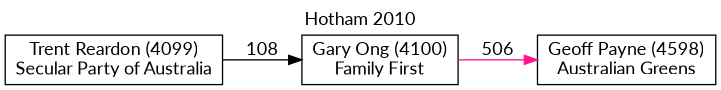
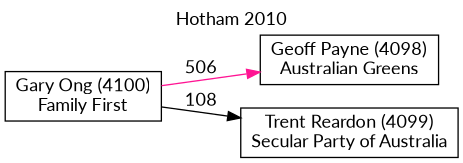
edge "Trent Reardon (4099) Secular Party of Australia" -> "Gary Ong (4100) Family First": reversed
node "Geoff Payne (4598) Australian Greens": label "Geoff Payne (4598) Australian Greens" -> "Geoff Payne (4098) Australian Greens"
